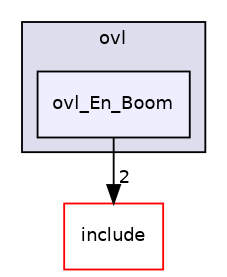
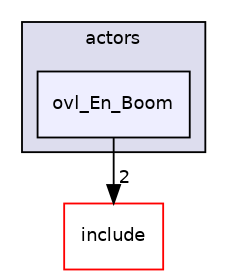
cluster "ovl": label "ovl" -> "actors"
